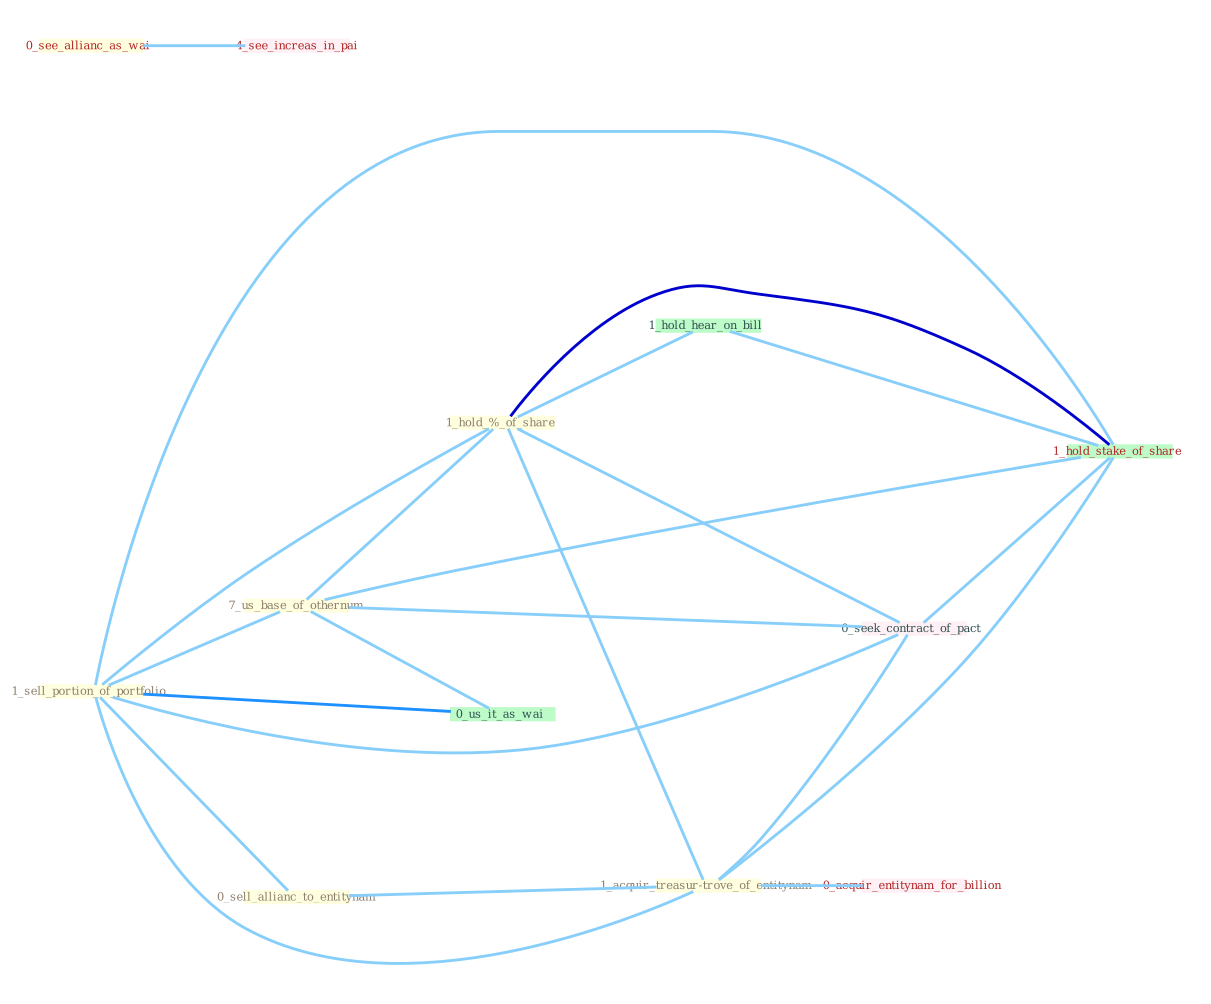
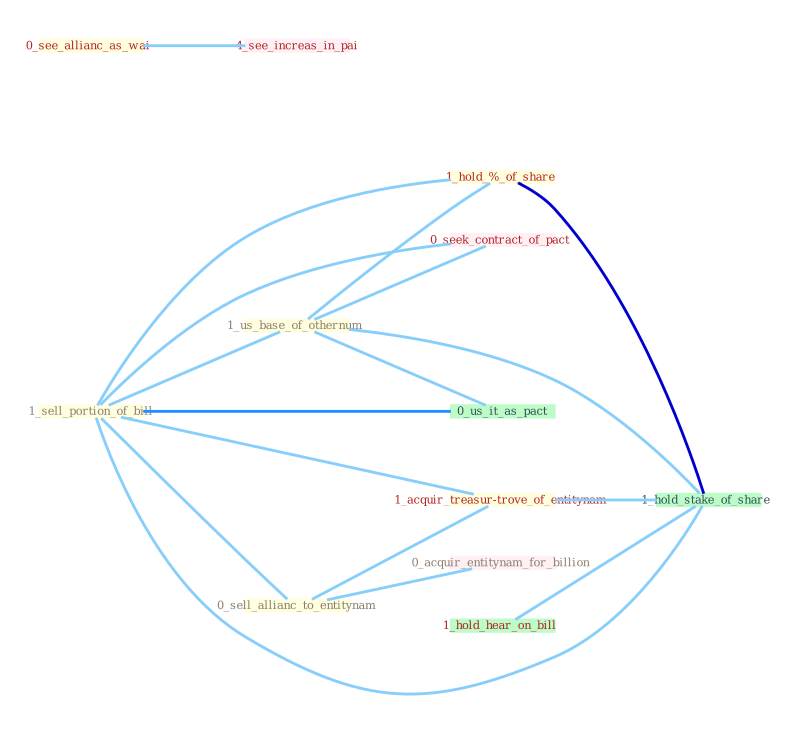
node "1_hold_hear_on_bill": fontcolor #2f4f4f -> #b22222
edge "1_hold_hear_on_bill" -- "1_hold_%_of_share": removed
node "1_hold_%_of_share": fontcolor #8b7d6b -> #b22222
node "1_hold_stake_of_share": fontcolor #b22222 -> #2f4f4f
edge "1_hold_%_of_share" -- "0_seek_contract_of_pact": removed
edge "1_hold_stake_of_share" -- "0_seek_contract_of_pact": removed
node "7_us_base_of_othernum": label "7_us_base_of_othernum" -> "1_us_base_of_othernum"
node "0_seek_contract_of_pact": fontcolor #2f4f4f -> #b22222
edge "1_hold_%_of_share" -- "1_acquir_treasur-trove_of_entitynam": removed
node "1_sell_portion_of_portfolio": label "1_sell_portion_of_portfolio" -> "1_sell_portion_of_bill"
node "0_us_it_as_wai": label "0_us_it_as_wai" -> "0_us_it_as_pact"
edge "0_seek_contract_of_pact" -- "1_acquir_treasur-trove_of_entitynam": removed
node "1_acquir_treasur-trove_of_entitynam": fontcolor #8b7d6b -> #b22222
edge "1_acquir_treasur-trove_of_entitynam" -- "0_acquir_entitynam_for_billion": now "0_sell_allianc_to_entitynam" -- "0_acquir_entitynam_for_billion"
node "0_acquir_entitynam_for_billion": fontcolor #b22222 -> #8b7d6b
